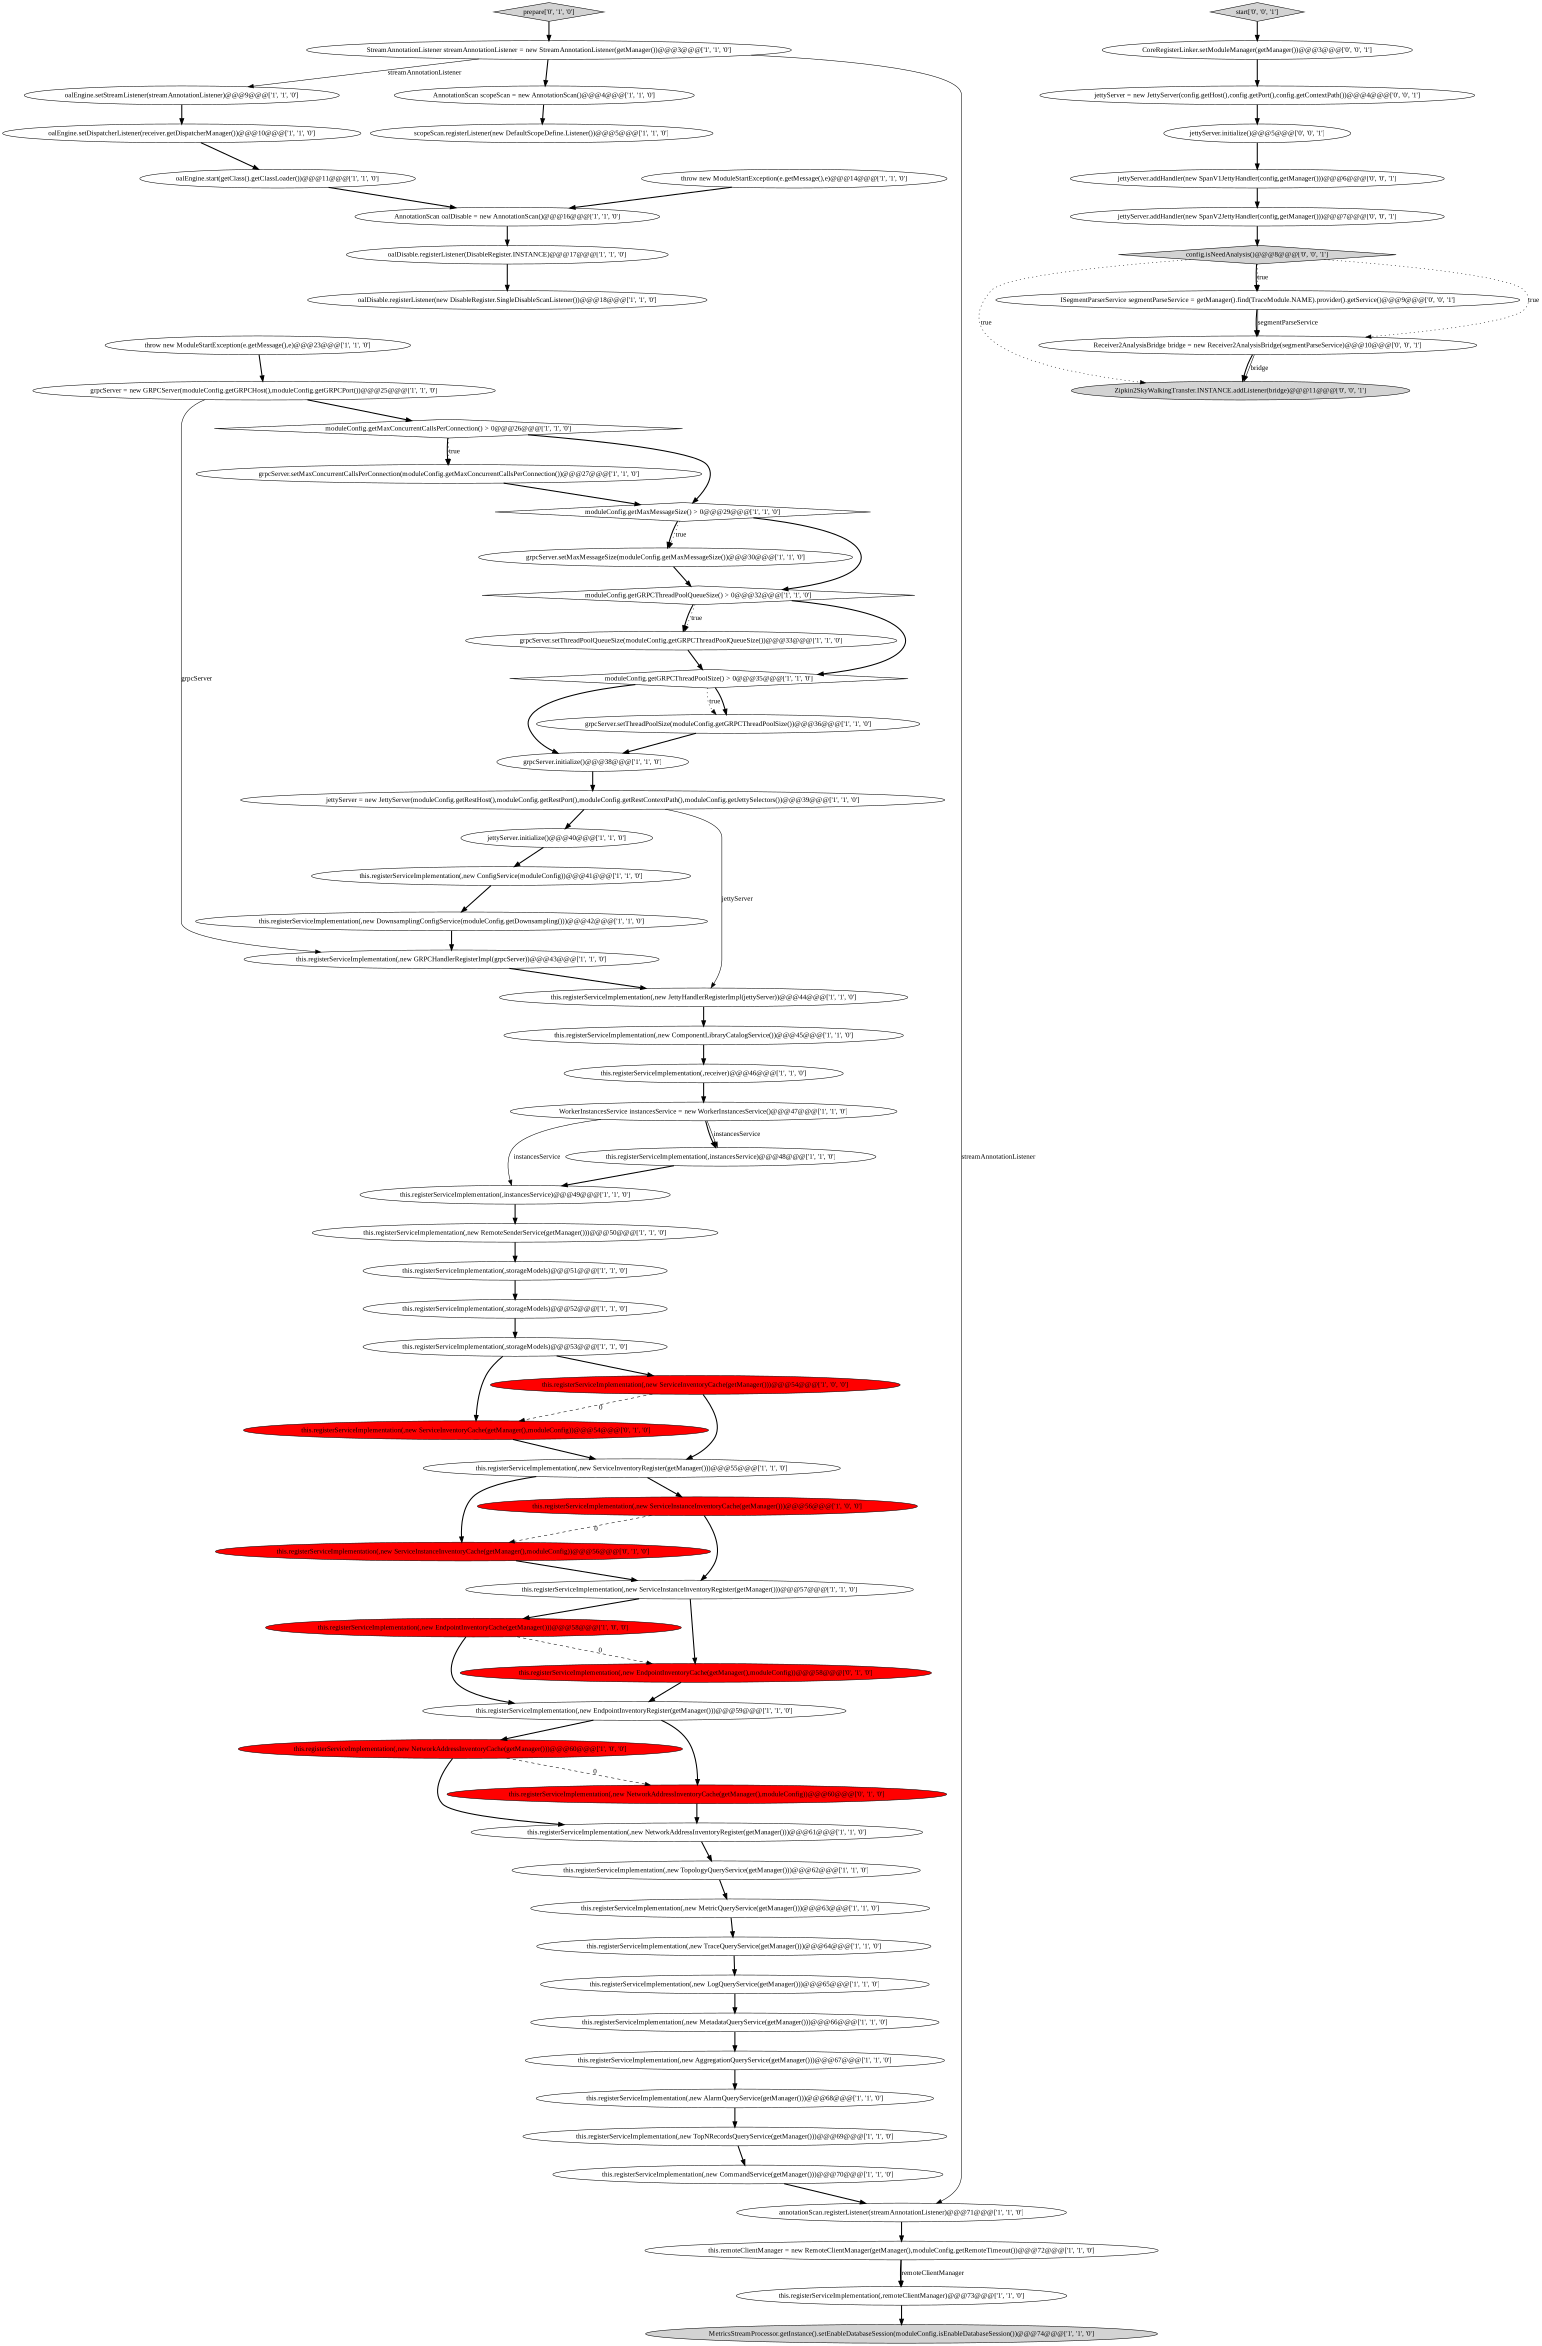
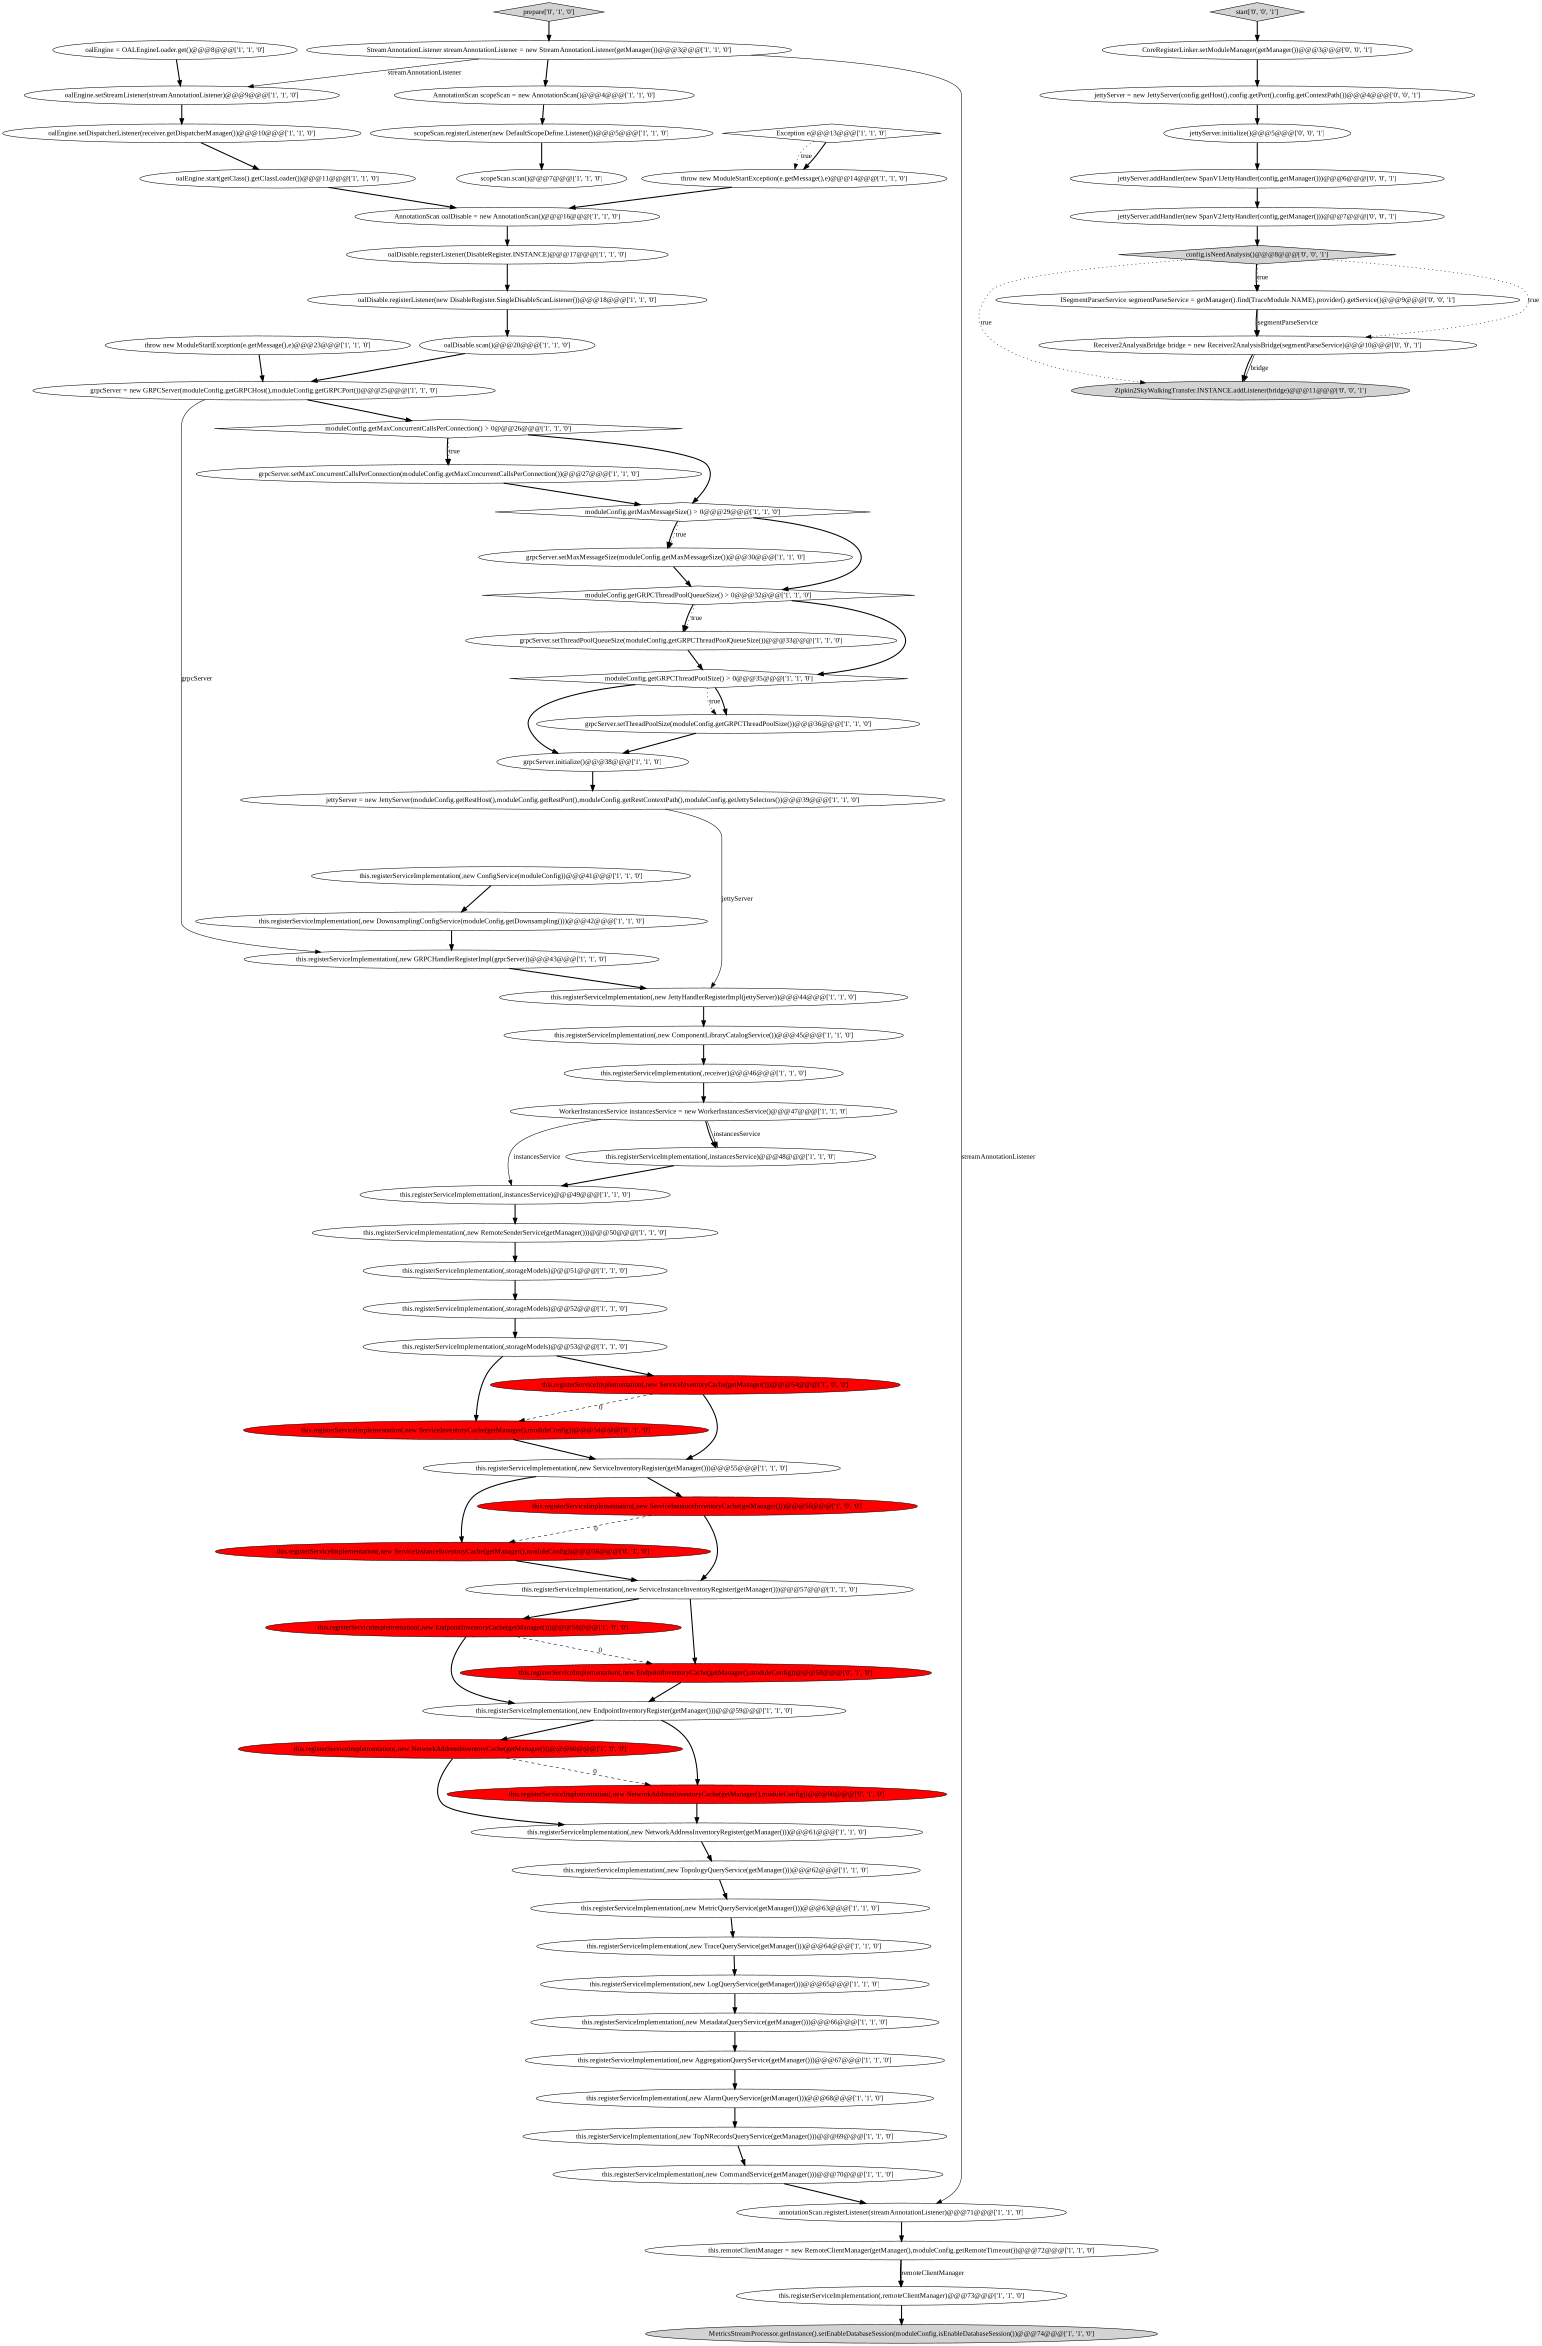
node "oalEngine = OALEngineLoader.get()@@@8@@@['1', '1', '0']": added
node "Exception e@@@13@@@['1', '1', '0']": added
node "scopeScan.scan()@@@7@@@['1', '1', '0']": added
node "oalDisable.scan()@@@20@@@['1', '1', '0']": added
node "jettyServer.initialize()@@@40@@@['1', '1', '0']": removed
